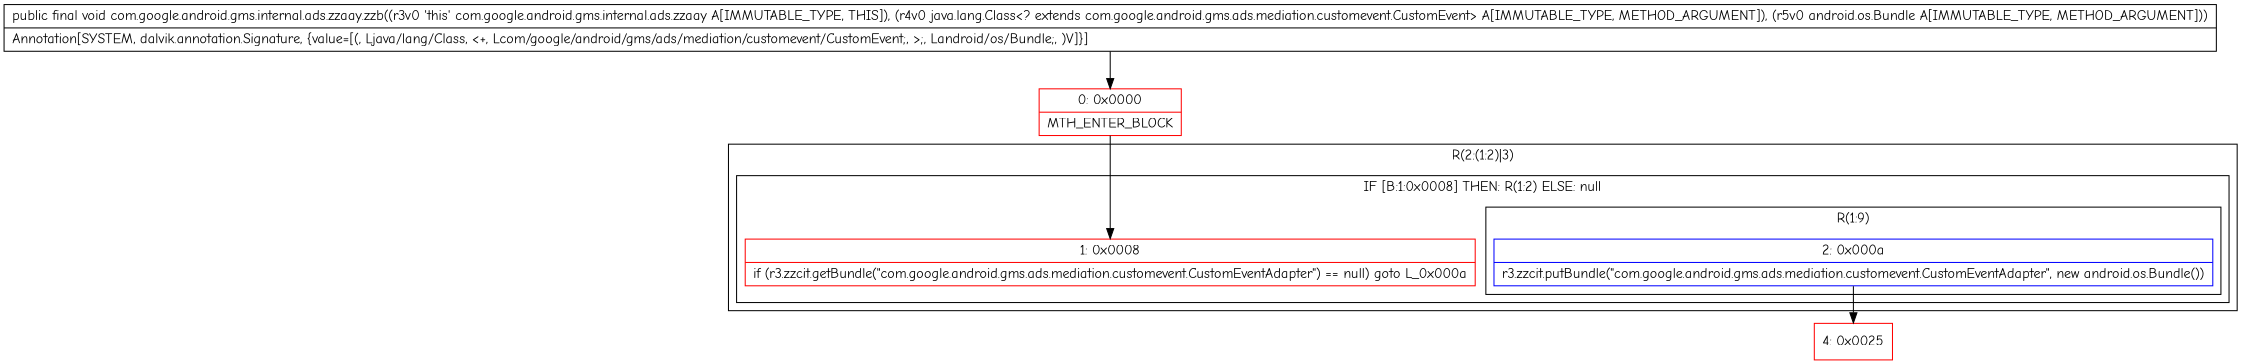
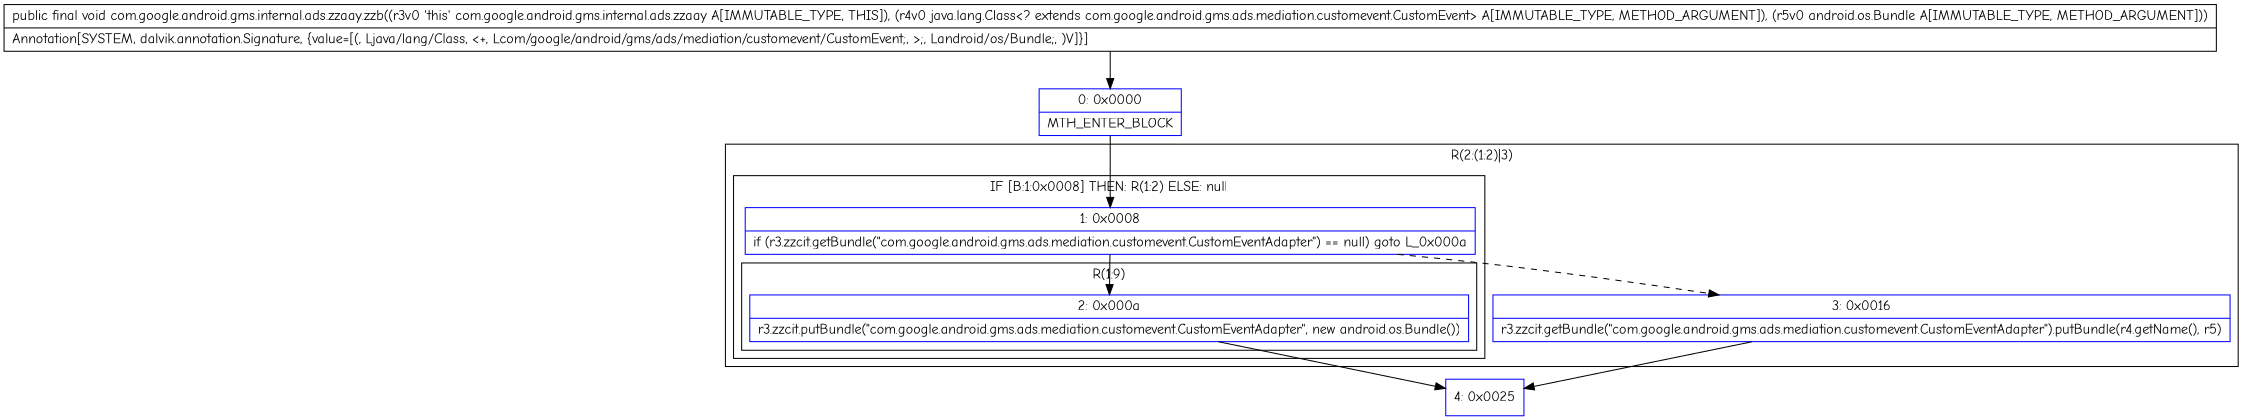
node "0: 0x0000": color red -> blue
node "1: 0x0008": color red -> blue
edge "1: 0x0008" -> "2: 0x000a": added
node "3: 0x0016": added
node "4: 0x0025": color red -> blue
